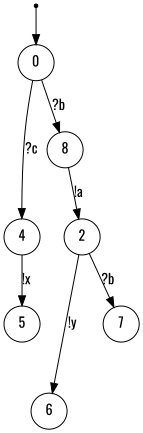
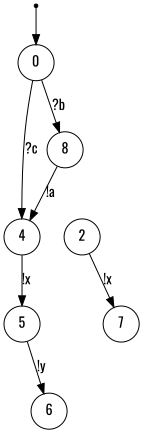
edge "8" -> "2": now "8" -> "4"
edge "2" -> "7": label "?b" -> "!x"
edge "2" -> "6": now "5" -> "6"
